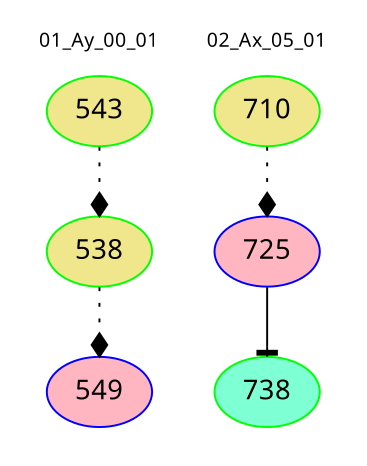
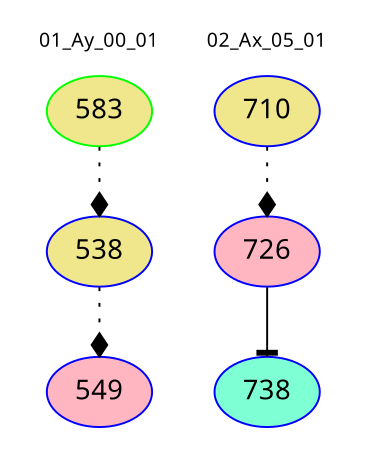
node "543": label "543" -> "583"
node "710": color green -> blue
node "538": color green -> blue
node "725": label "725" -> "726"
node "738": color green -> blue
